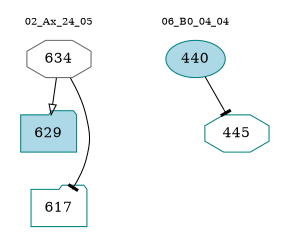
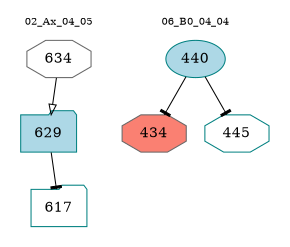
cluster "02_Ax_24_05": label "02_Ax_24_05" -> "02_Ax_04_05"
edge "634" -> "617": now "629" -> "617"
node "434": added
